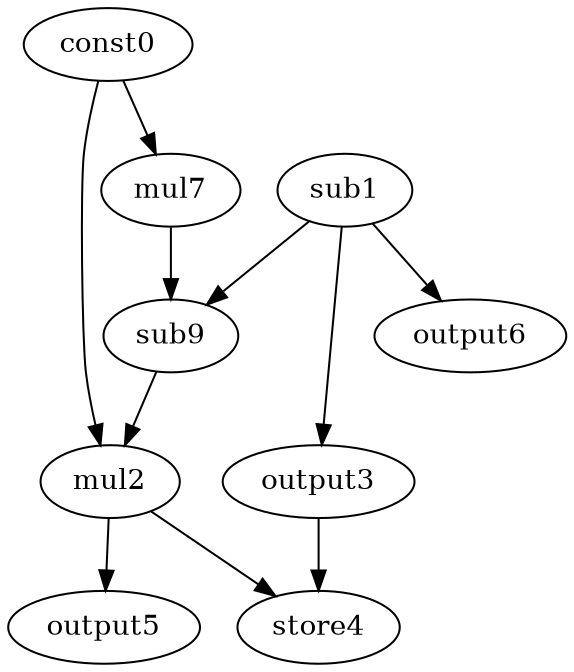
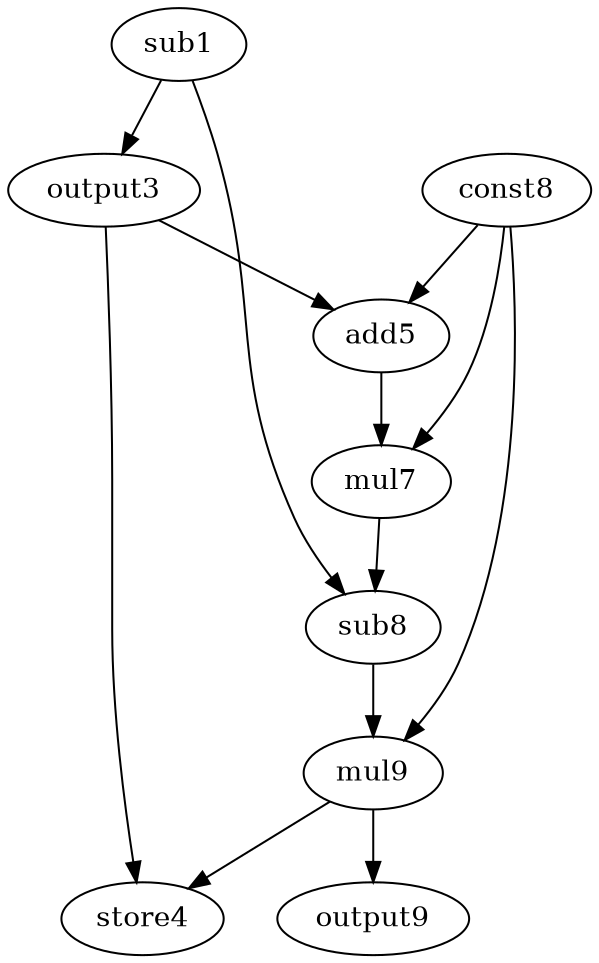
node "const0": label "const0" -> "const8"
node "sub9": label "sub9" -> "sub8"
node "add5": added
node "output6": removed
node "mul2": label "mul2" -> "mul9"
node "output5": label "output5" -> "output9"
